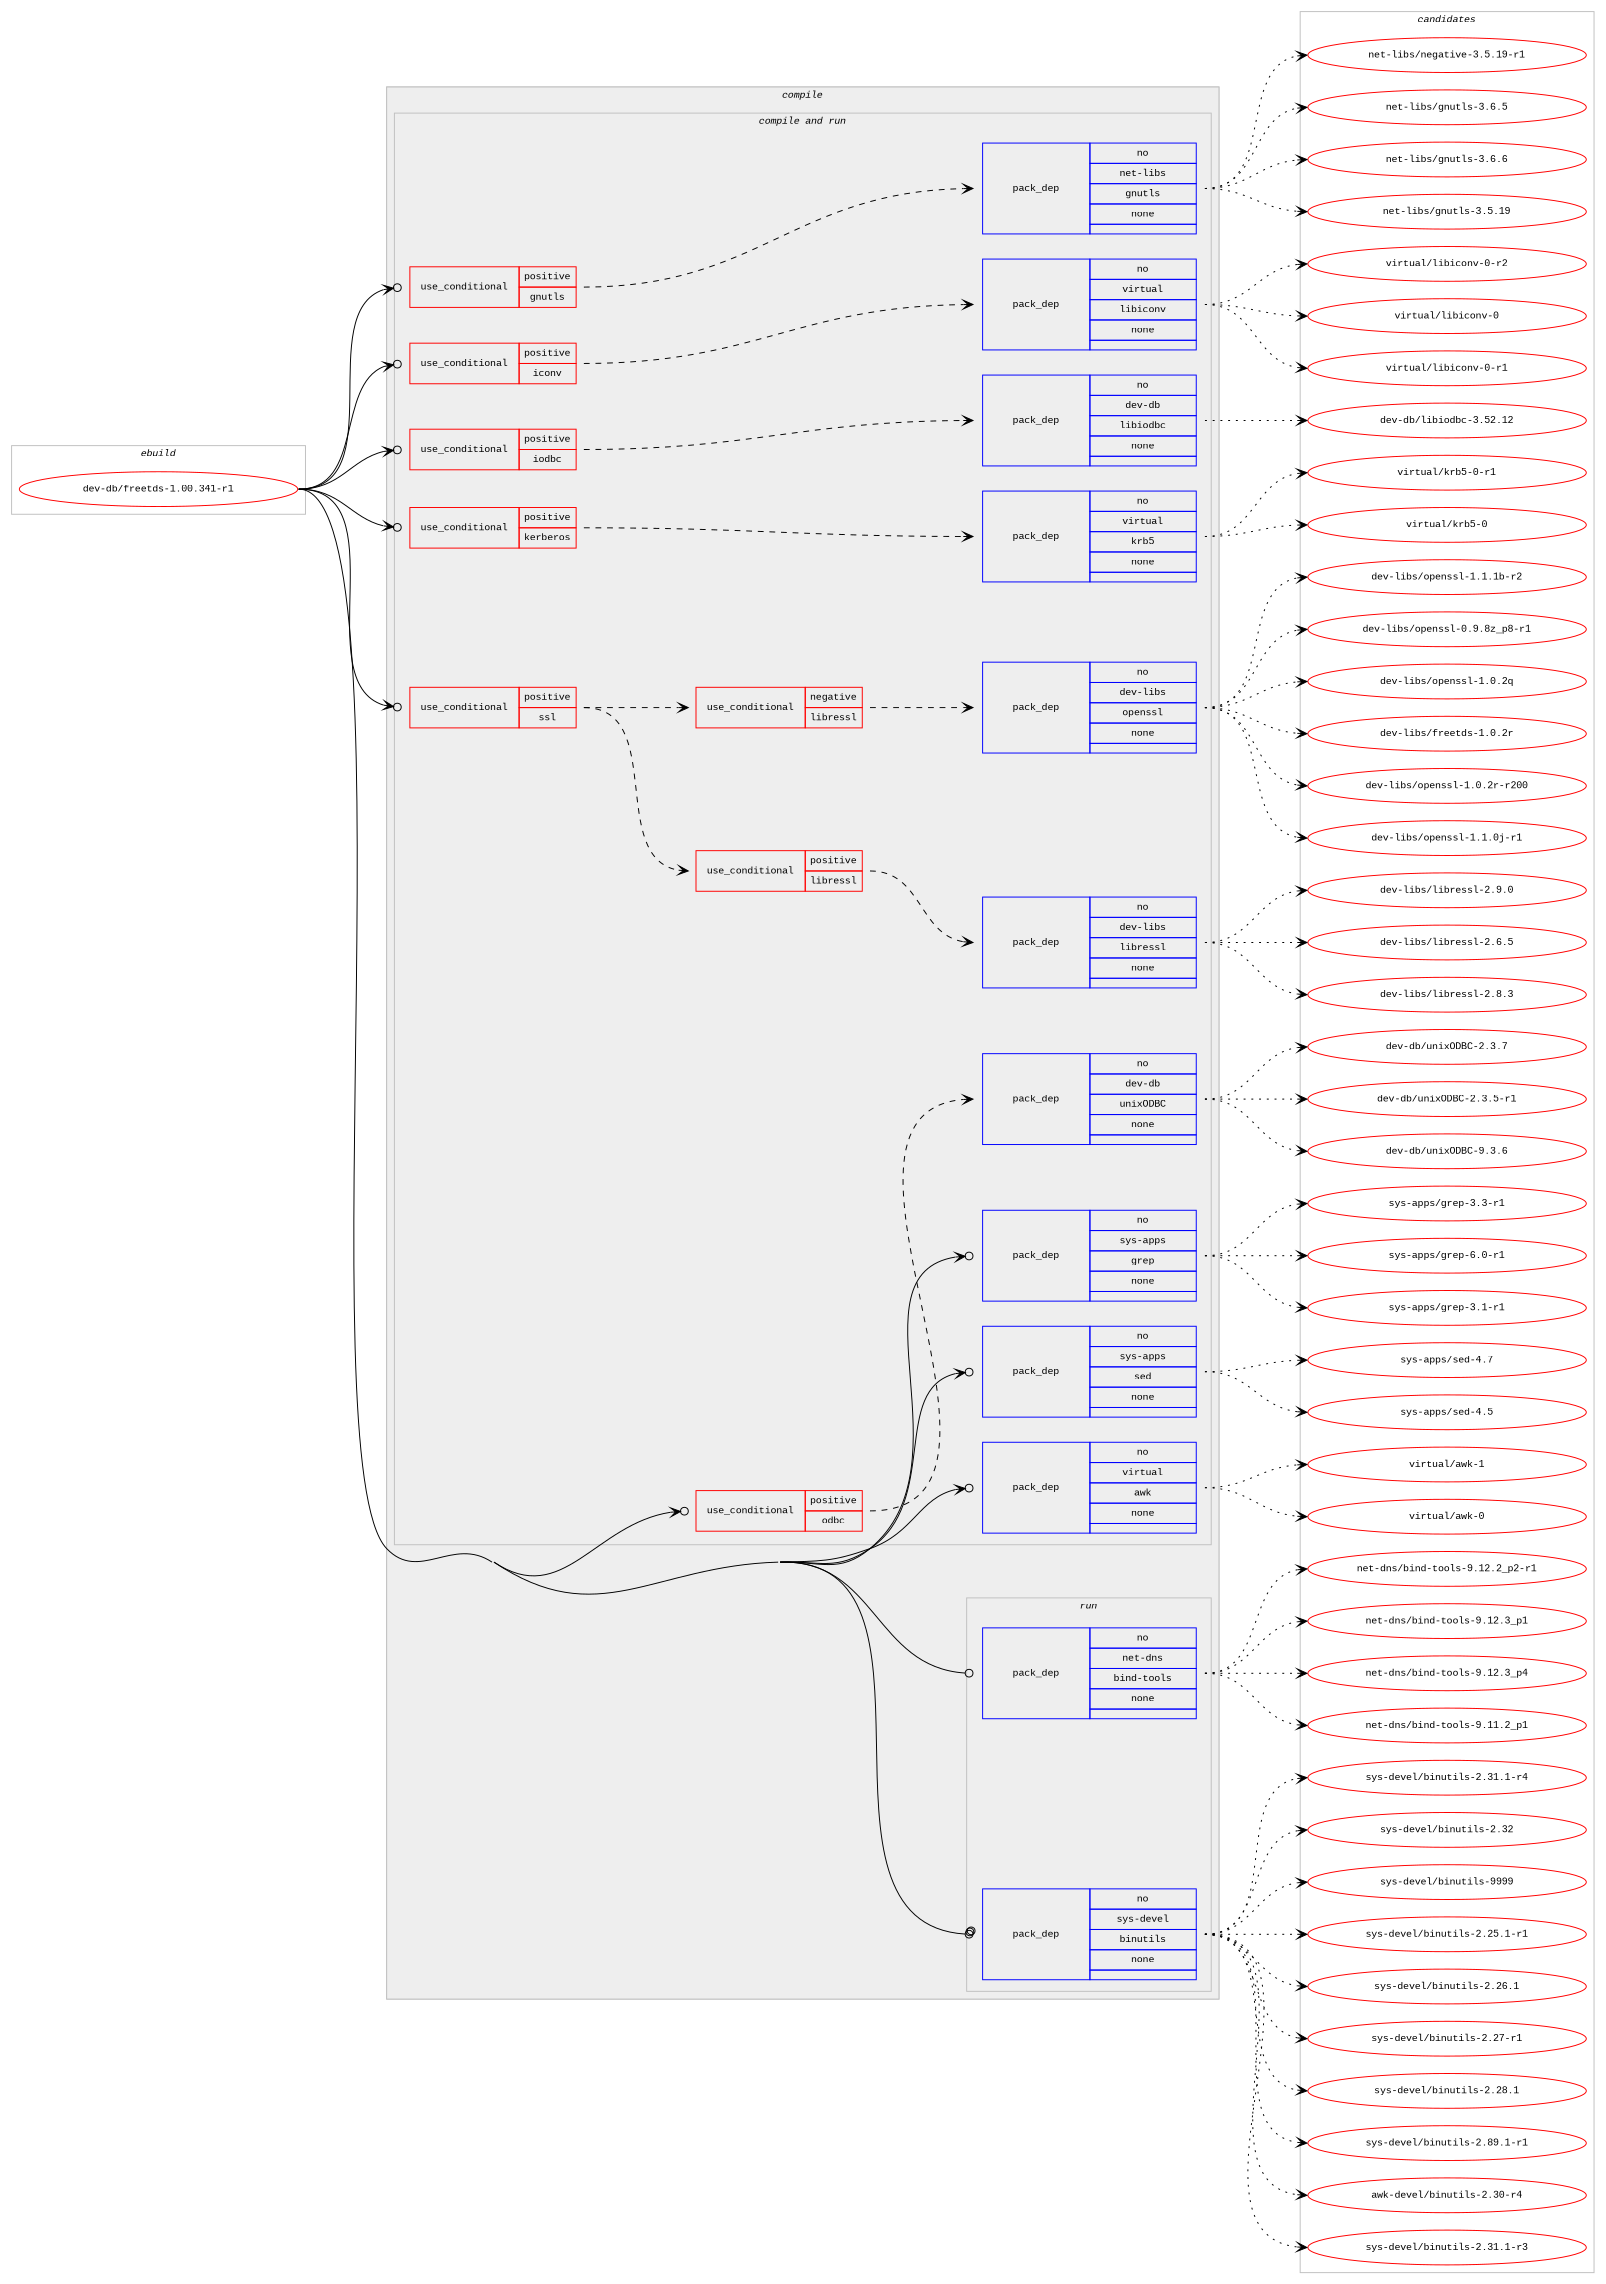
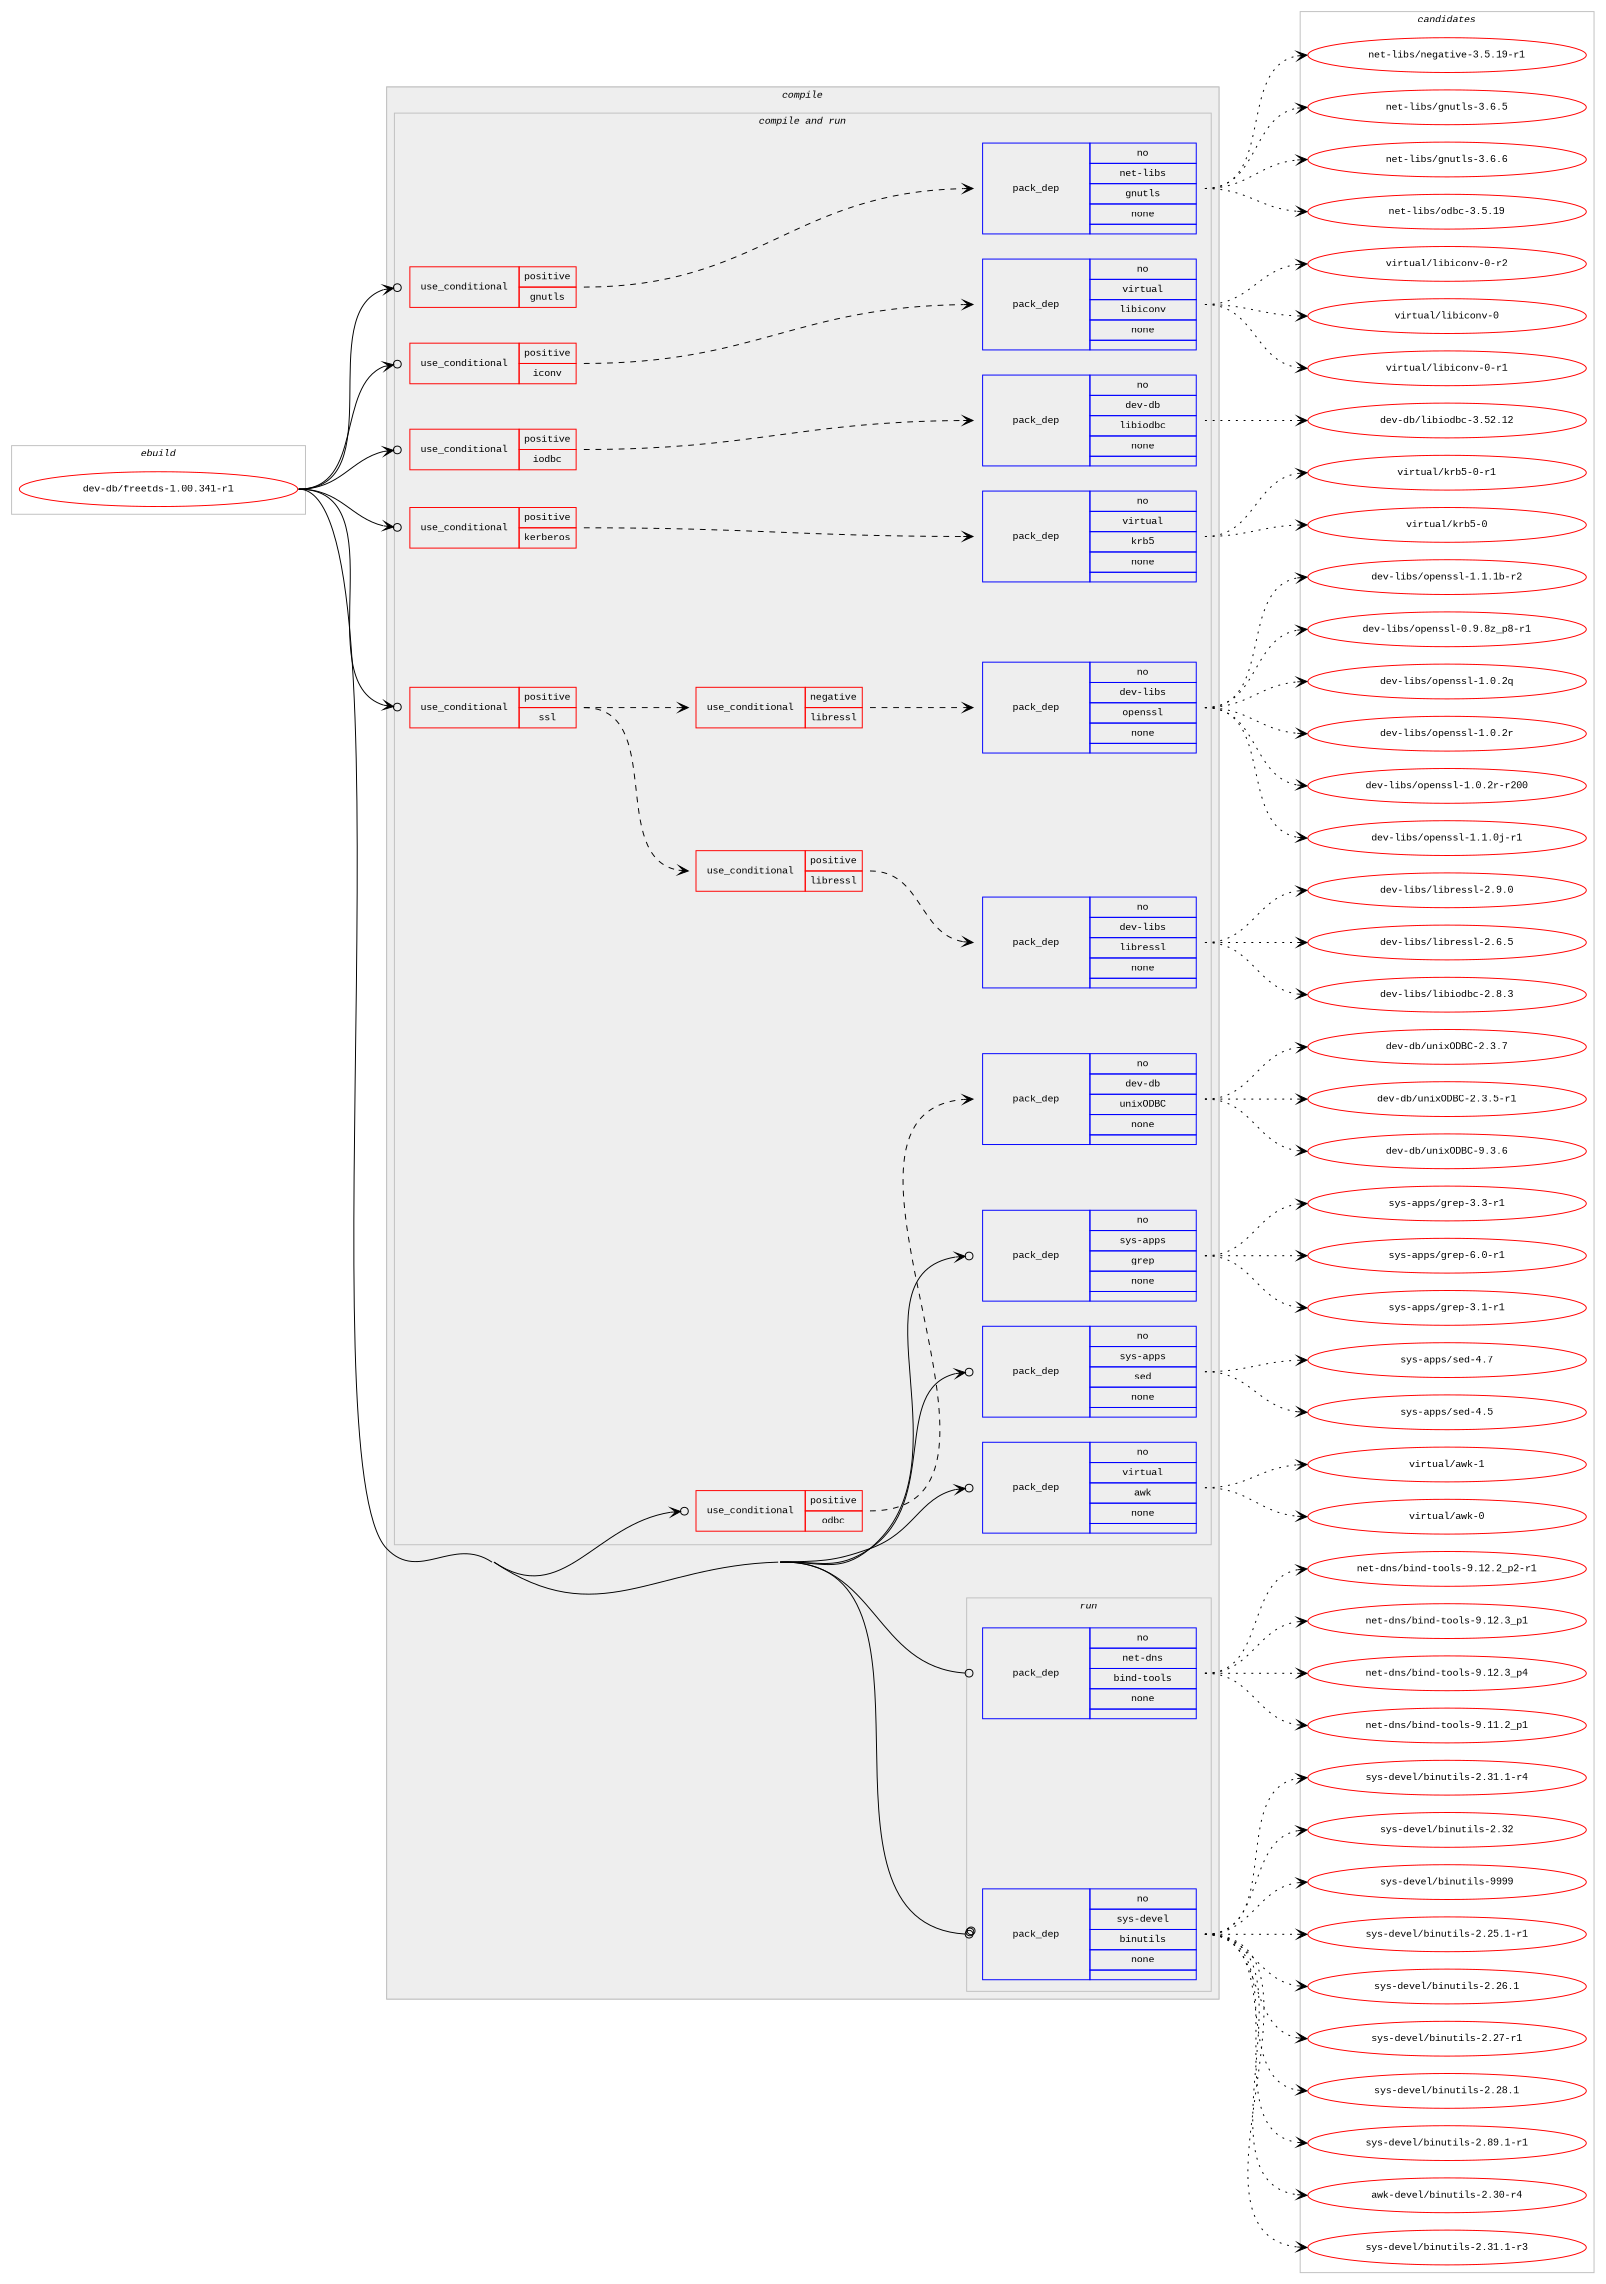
node "net-libs/gnutls-3.5.19": label "net-libs/gnutls-3.5.19" -> "net-libs/odbc-3.5.19"
node "dev-libs/freetds-1.0.2r": label "dev-libs/freetds-1.0.2r" -> "dev-libs/openssl-1.0.2r"
node "dev-libs/libressl-2.8.3": label "dev-libs/libressl-2.8.3" -> "dev-libs/libiodbc-2.8.3"
